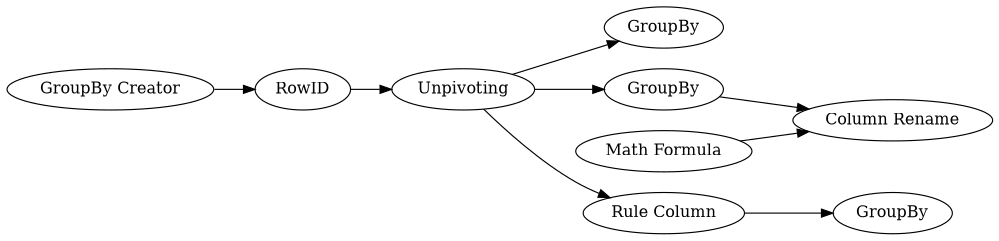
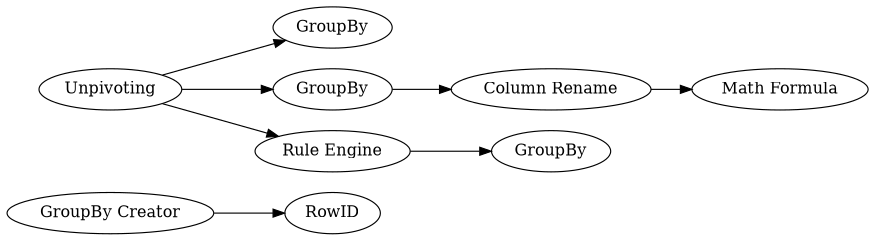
edge "RowID" -> "Unpivoting": removed
edge "Math Formula" -> "Column Rename": reversed
node "Rule Column": label "Rule Column" -> "Rule Engine"
